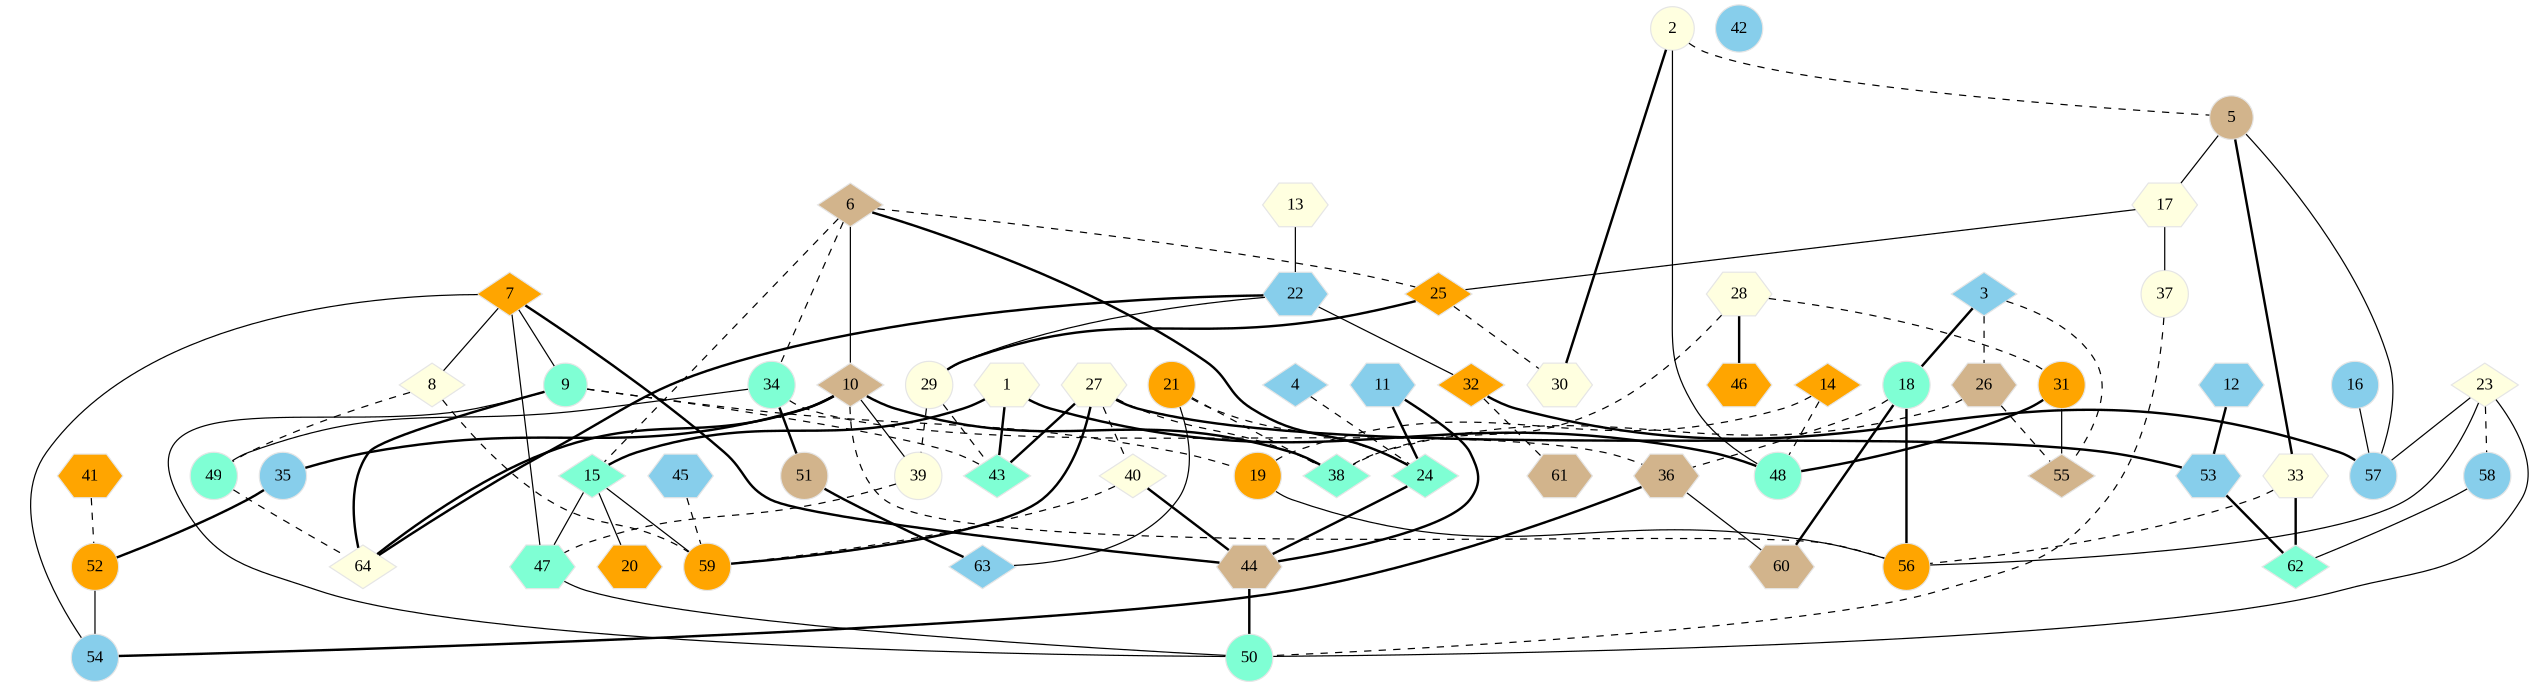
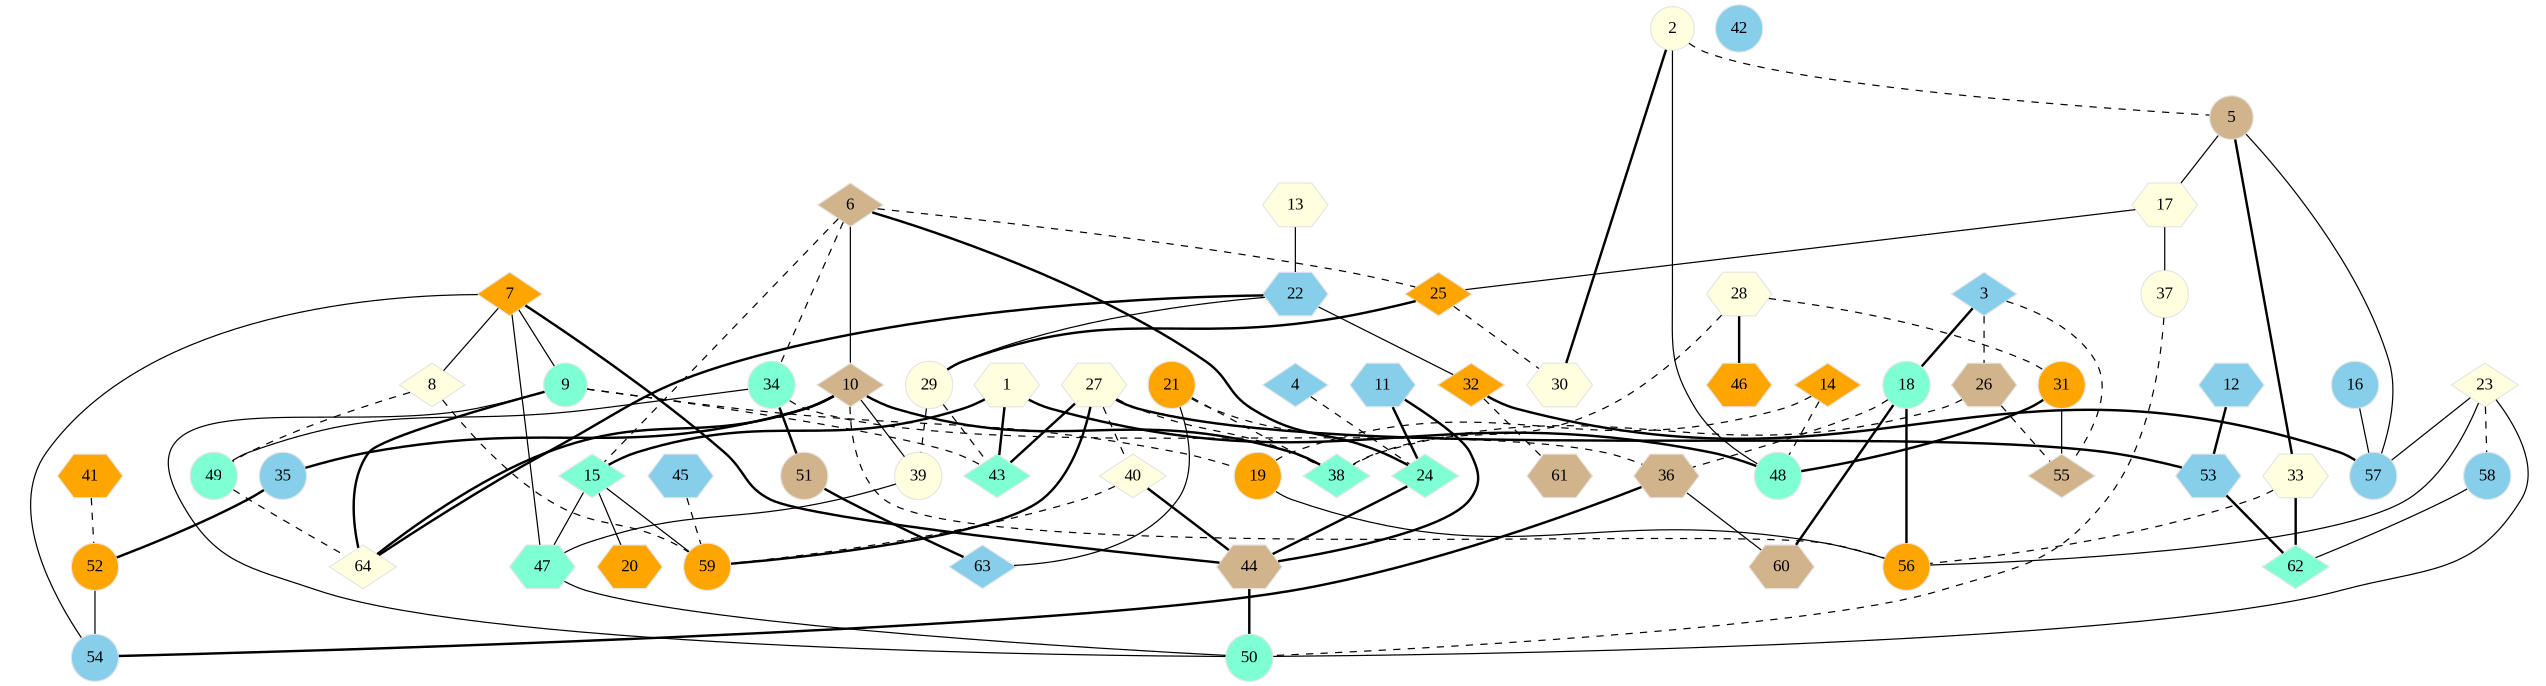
edge "39" -- "47": style dashed -> solid
